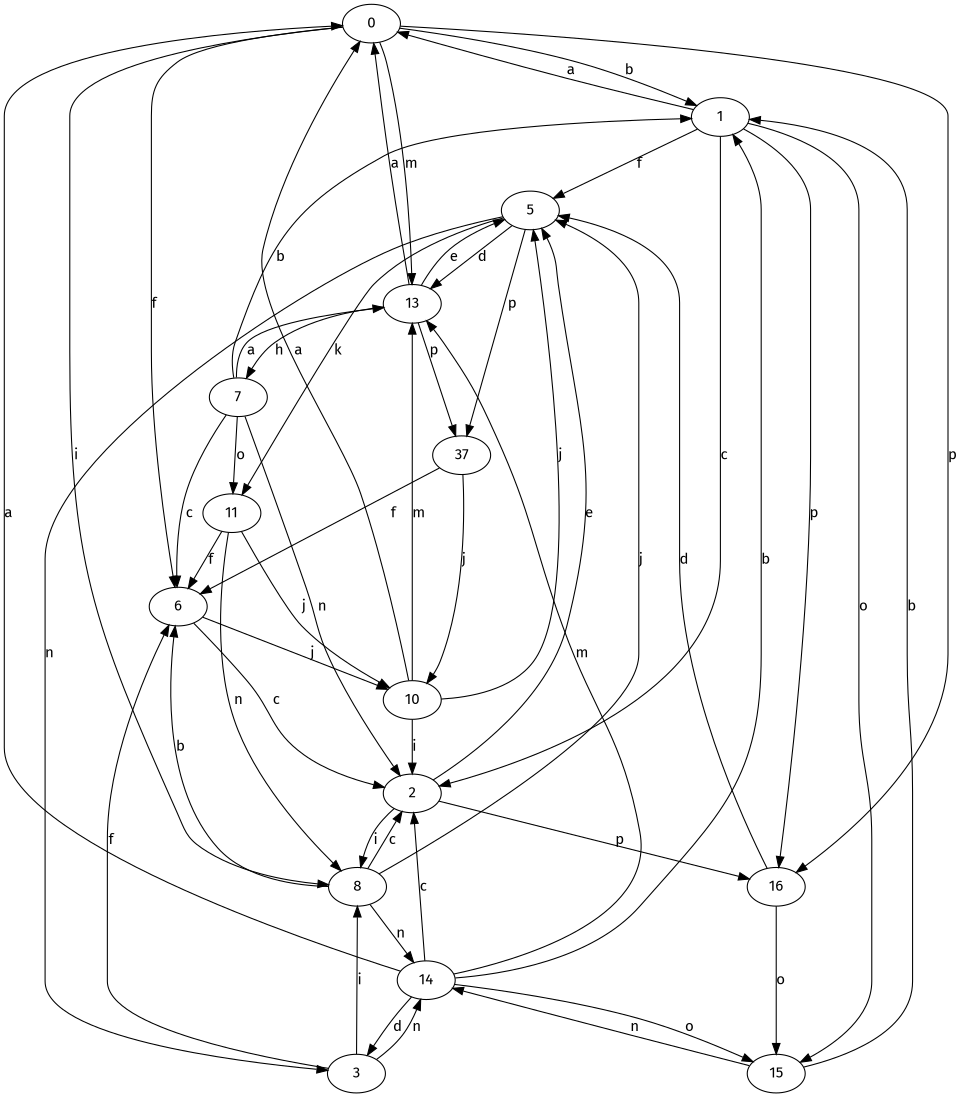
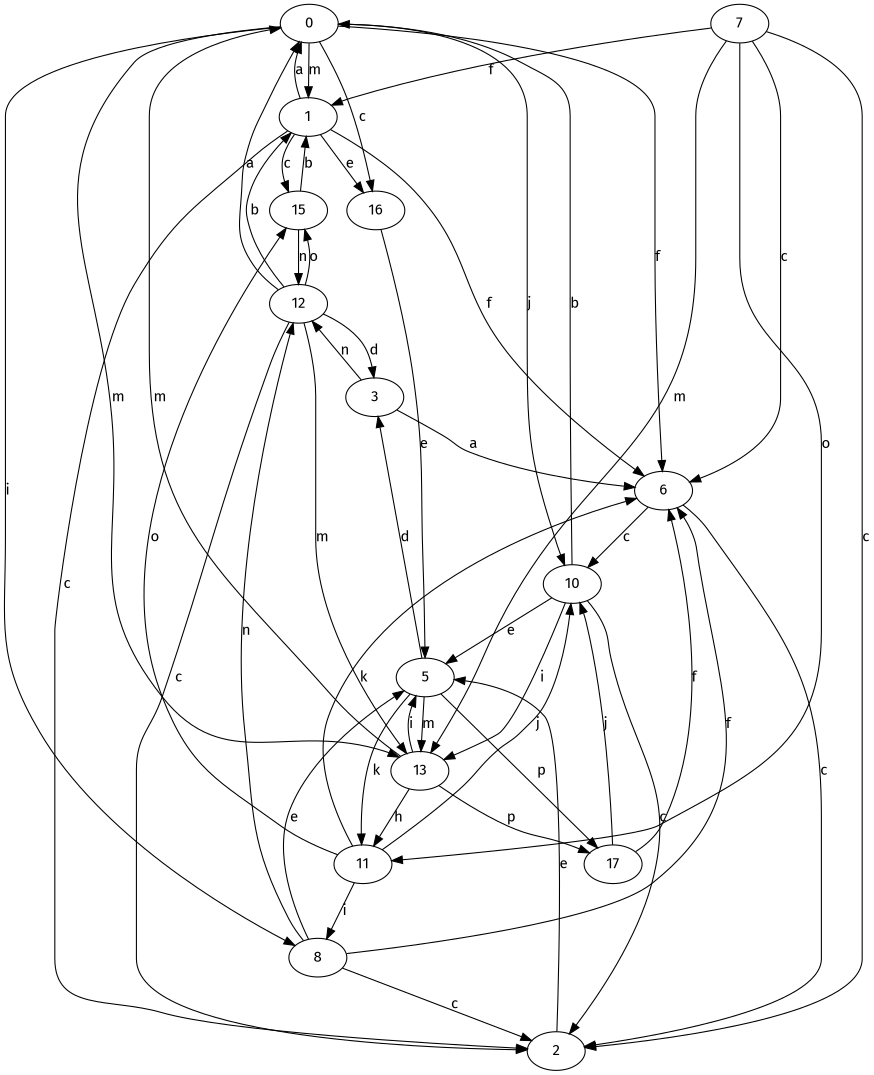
edge "0" -> "1": label "b" -> "m"
edge "1" -> "5": now "1" -> "6"
edge "13" -> "0": label "a" -> "m"
edge "0" -> "10": added, label "j"
edge "7" -> "1": label "b" -> "f"
edge "13" -> "5": label "e" -> "i"
edge "5" -> "13": label "d" -> "m"
edge "13" -> "7": now "13" -> "11"
edge "7" -> "13": label "a" -> "m"
edge "10" -> "0": label "a" -> "b"
node "37": label "37" -> "17"
edge "10" -> "5": label "j" -> "e"
edge "0" -> "16": label "p" -> "c"
edge "10" -> "13": label "m" -> "i"
edge "1" -> "16": label "p" -> "e"
edge "11" -> "6": label "f" -> "k"
edge "8" -> "5": label "j" -> "e"
edge "16" -> "5": label "d" -> "e"
edge "7" -> "2": label "n" -> "c"
edge "1" -> "15": label "o" -> "c"
edge "5" -> "3": label "n" -> "d"
edge "6" -> "10": label "j" -> "c"
edge "11" -> "8": label "n" -> "i"
edge "8" -> "6": label "b" -> "f"
edge "10" -> "2": label "i" -> "c"
edge "2" -> "8": removed, label "i"
edge "2" -> "16": removed, label "p"
edge "3" -> "6": label "f" -> "a"
edge "16" -> "15": now "11" -> "15"
node "14": label "14" -> "12"
edge "3" -> "8": removed, label "i"
